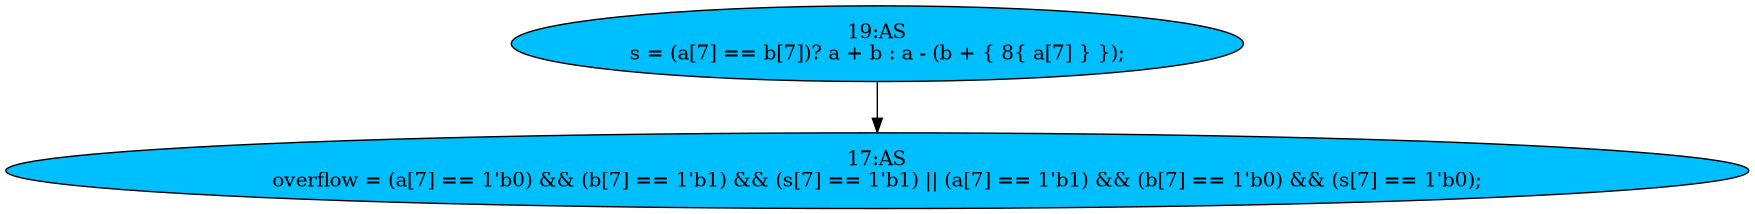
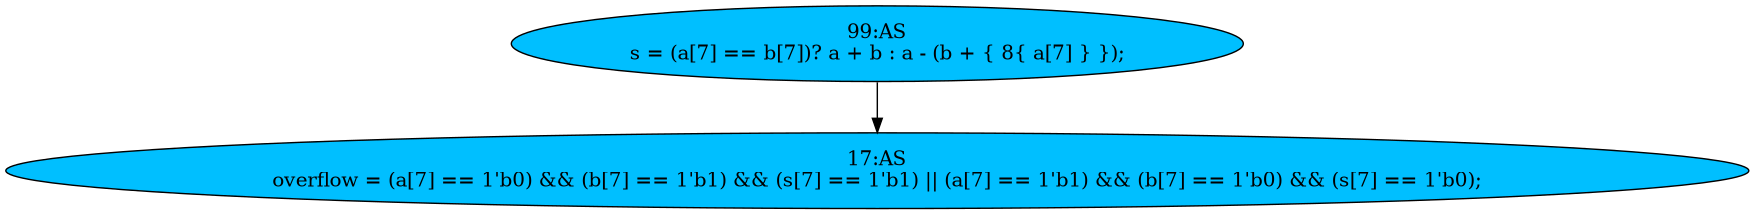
node "19:AS s = (a[7] == b[7])? a + b : a - (b + { 8{ a[7] } });": label "19:AS s = (a[7] == b[7])? a + b : a - (b + { 8{ a[7] } });" -> "99:AS s = (a[7] == b[7])? a + b : a - (b + { 8{ a[7] } });"
